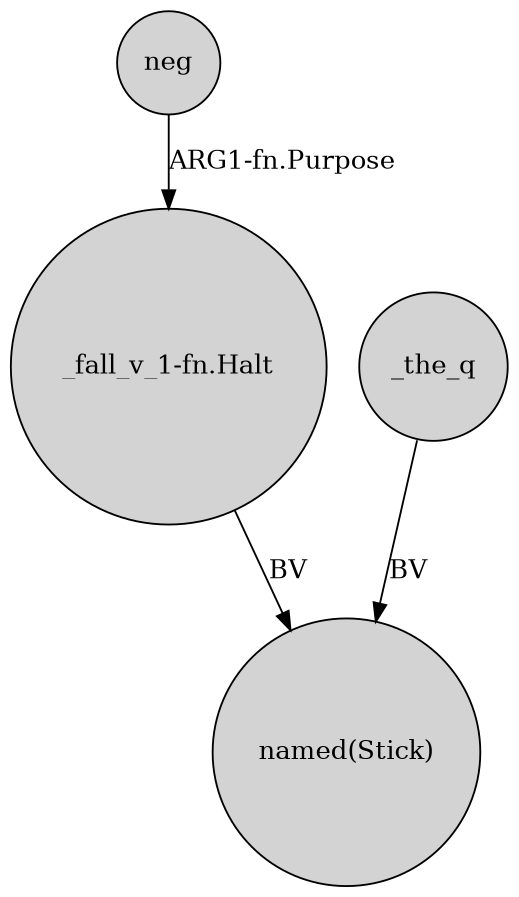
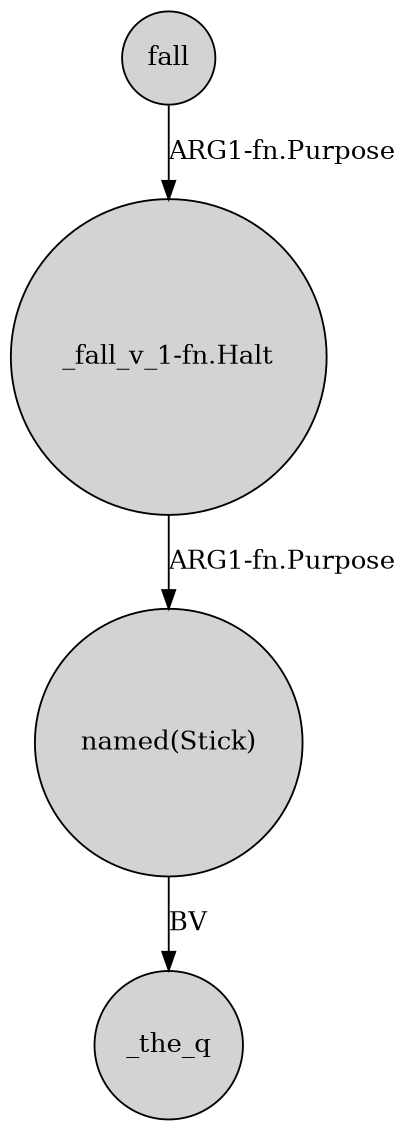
node "neg": label "neg" -> "fall"
edge "_the_q" -> "named(Stick)": reversed
edge "_fall_v_1-fn.Halt" -> "named(Stick)": label "BV" -> "ARG1-fn.Purpose"
